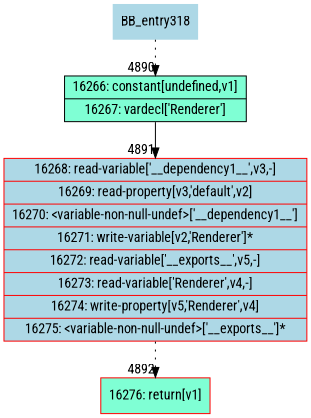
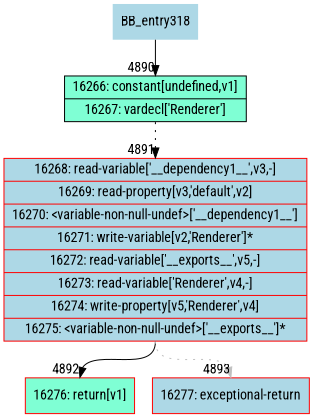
edge "BB_entry318" -> "16266: constant[undefined,v1]": style dotted -> solid
edge "16266: constant[undefined,v1]" -> "16268: read-variable['__dependency1__',v3,-]": style solid -> dotted
edge "16268: read-variable['__dependency1__',v3,-]" -> "16276: return[v1]": style dotted -> solid
node "16277: exceptional-return": added
